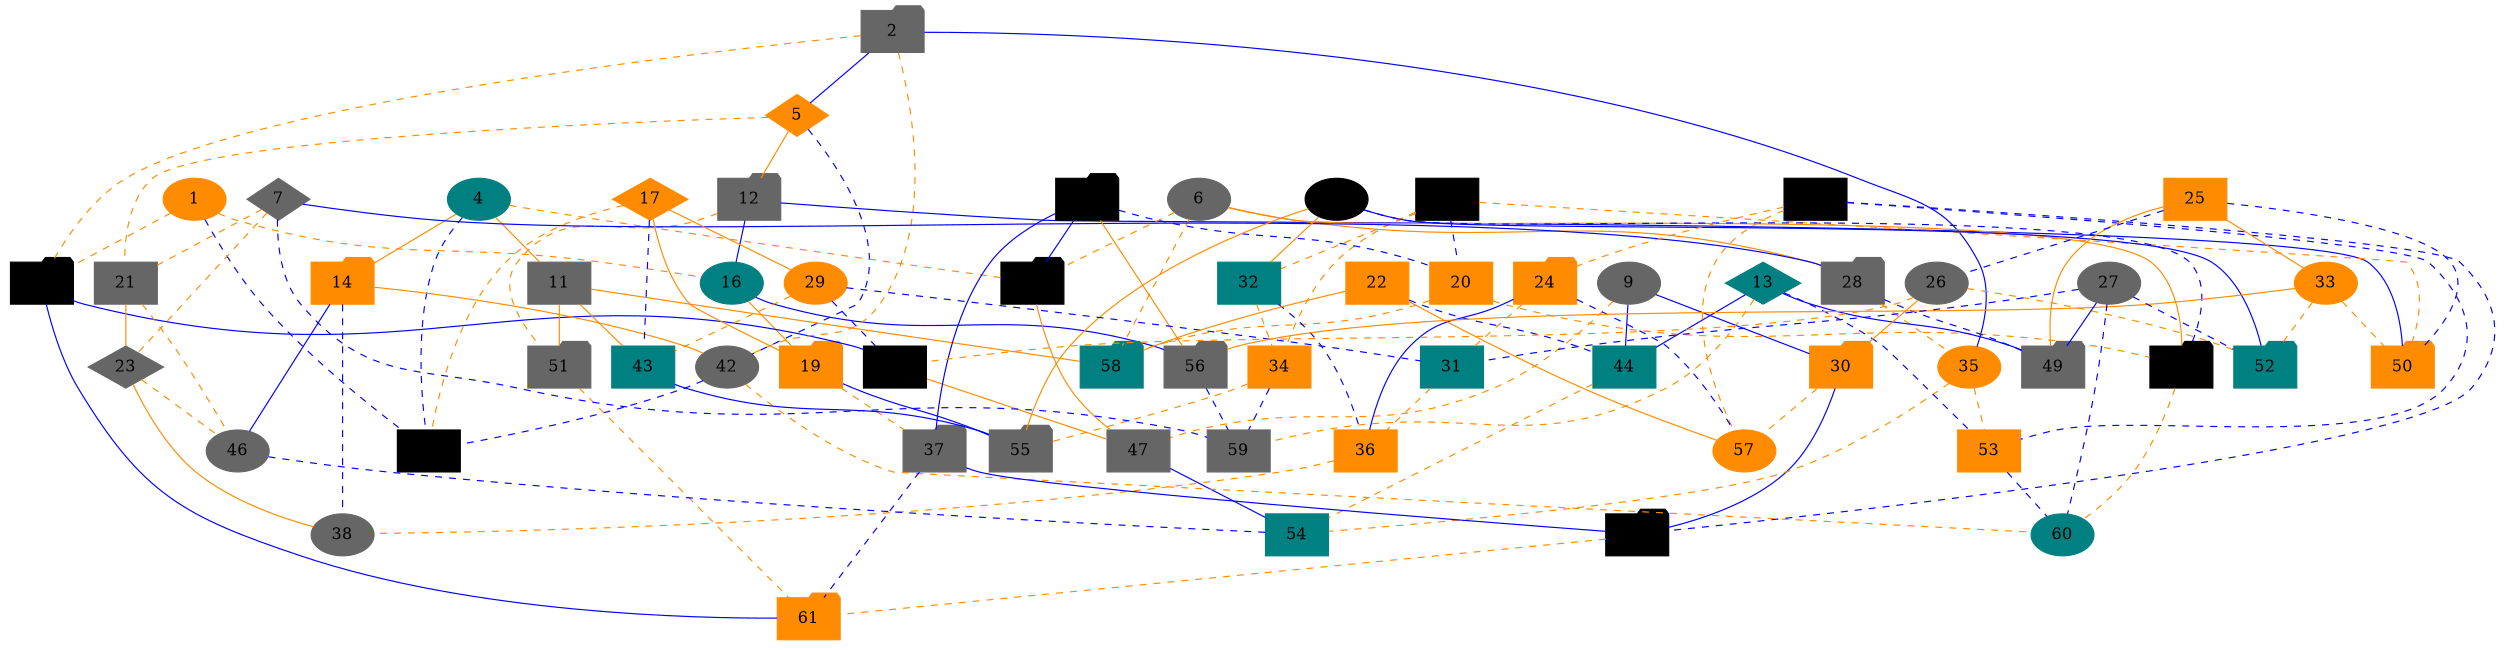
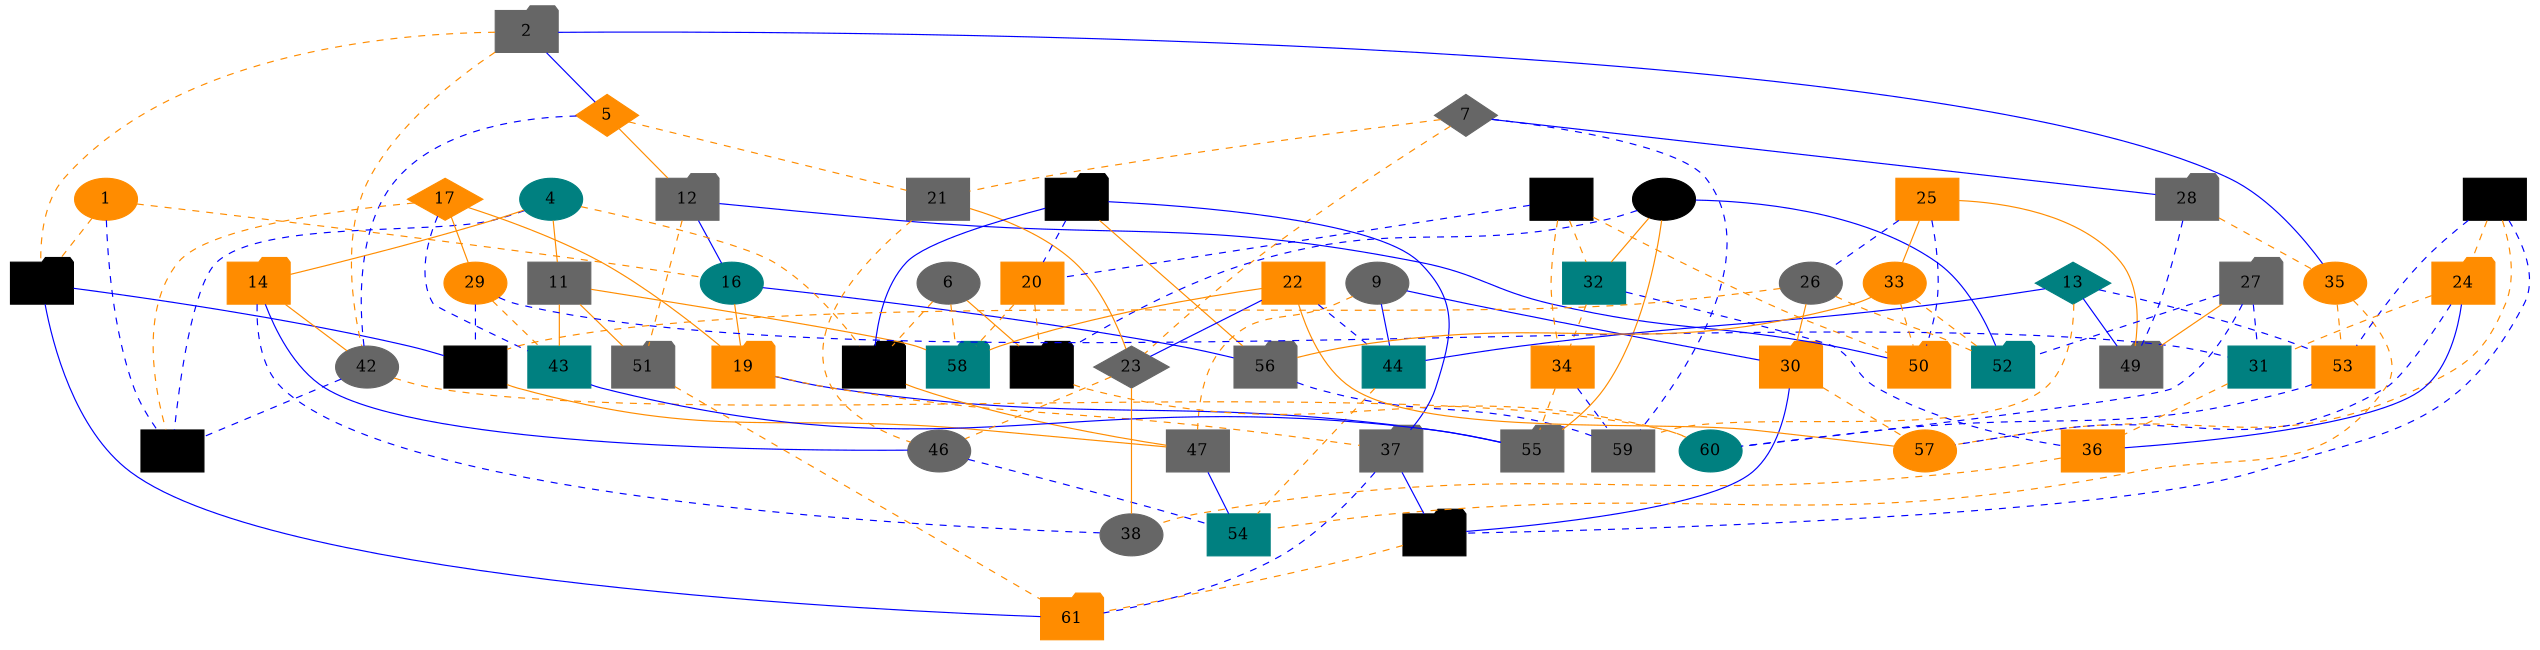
edge "6" -- "28": removed
node "27": shape ellipse -> folder
edge "27" -- "49": color blue -> darkorange
edge "22" -- "23": added
